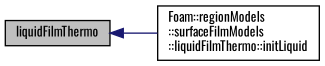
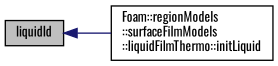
node "liquidFilmThermo": label "liquidFilmThermo" -> "liquidId"
